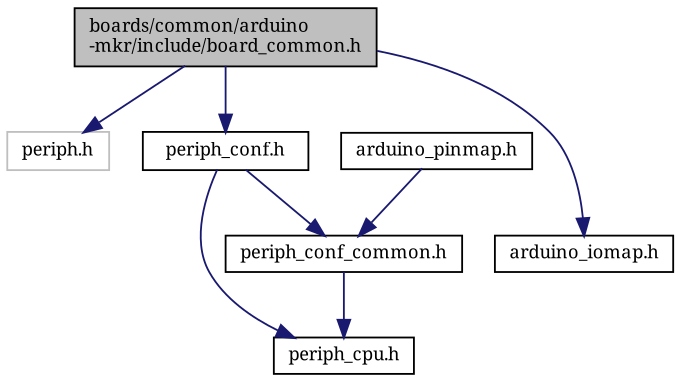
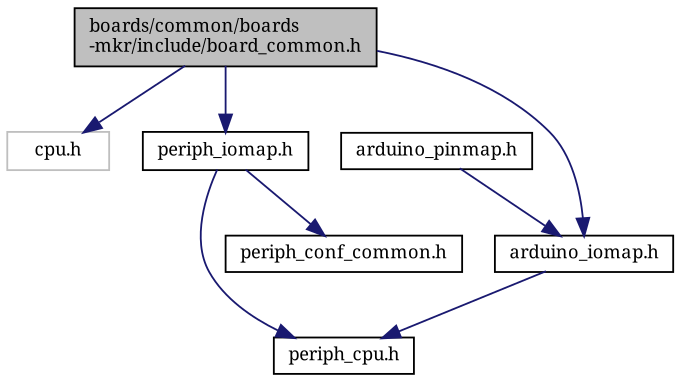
node "boards/common/arduino -mkr/include/board_common.h": label "boards/common/arduino -mkr/include/board_common.h" -> "boards/common/boards -mkr/include/board_common.h"
node "periph.h": label "periph.h" -> "cpu.h"
node "periph_conf.h": label "periph_conf.h" -> "periph_iomap.h"
edge "arduino_pinmap.h" -> "periph_conf_common.h": now "arduino_pinmap.h" -> "arduino_iomap.h"
edge "periph_conf_common.h" -> "periph_cpu.h": now "arduino_iomap.h" -> "periph_cpu.h"
